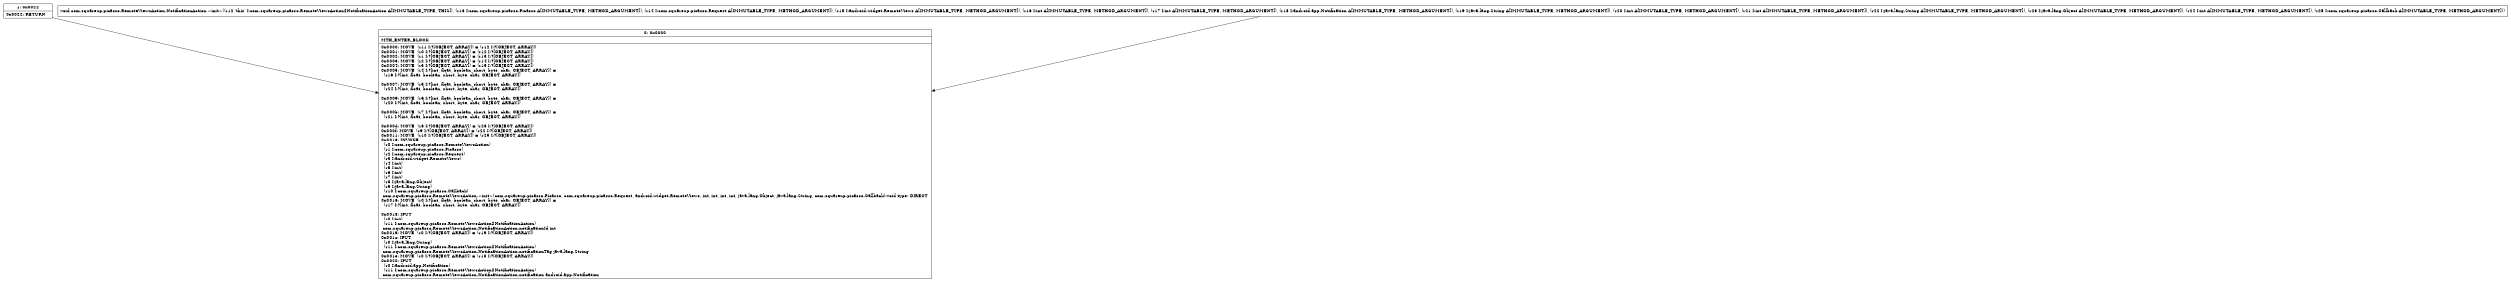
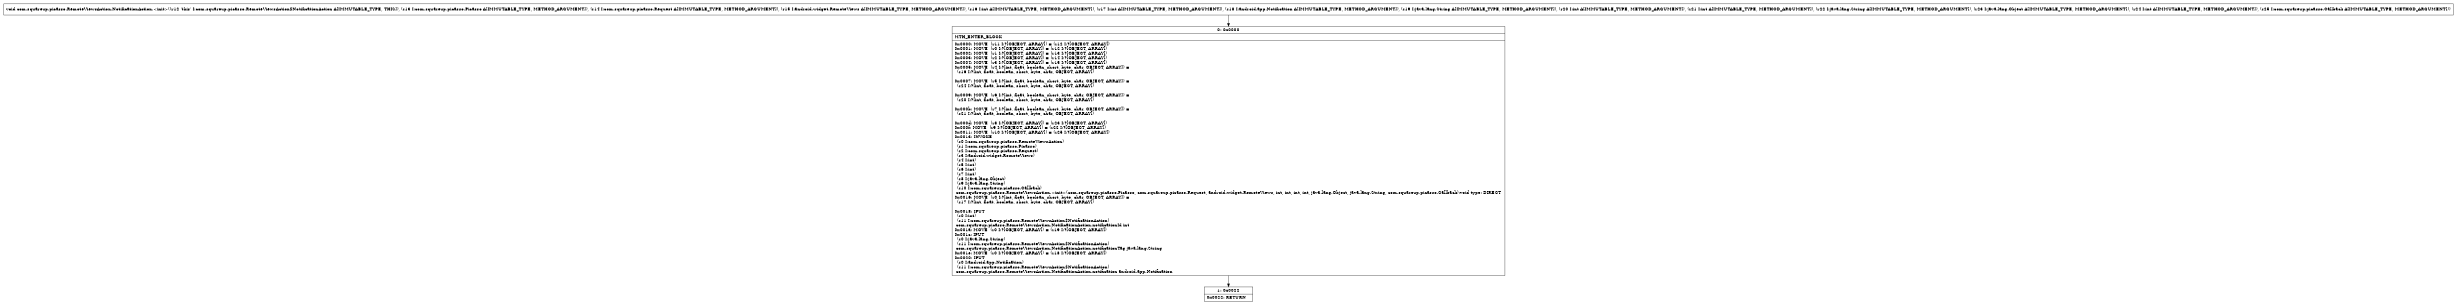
edge "1: 0x0022" -> "0: 0x0000": reversed
